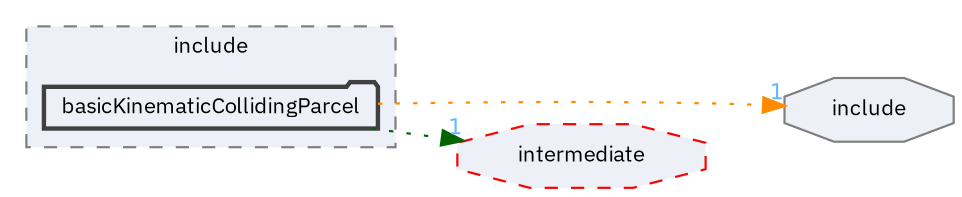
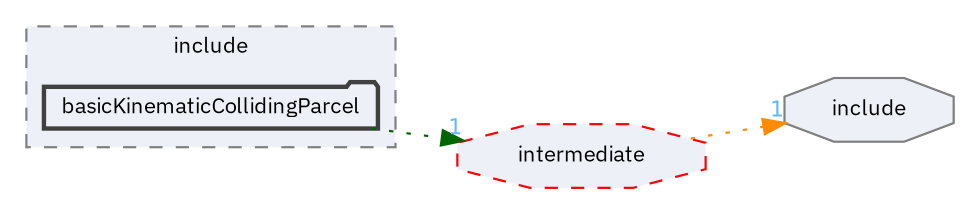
edge "basicKinematicCollidingParcel" -> "include": now "intermediate" -> "include"
